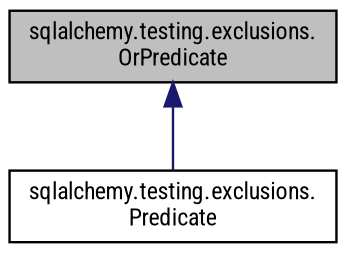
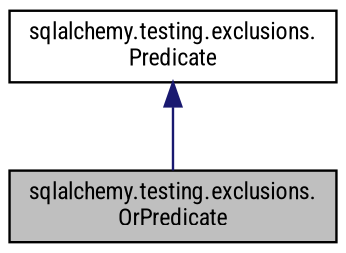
edge "sqlalchemy.testing.exclusions. Predicate" -> "sqlalchemy.testing.exclusions. OrPredicate": reversed
